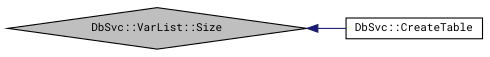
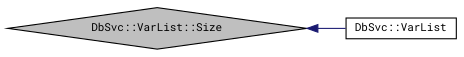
node "DbSvc::CreateTable": label "DbSvc::CreateTable" -> "DbSvc::VarList"
